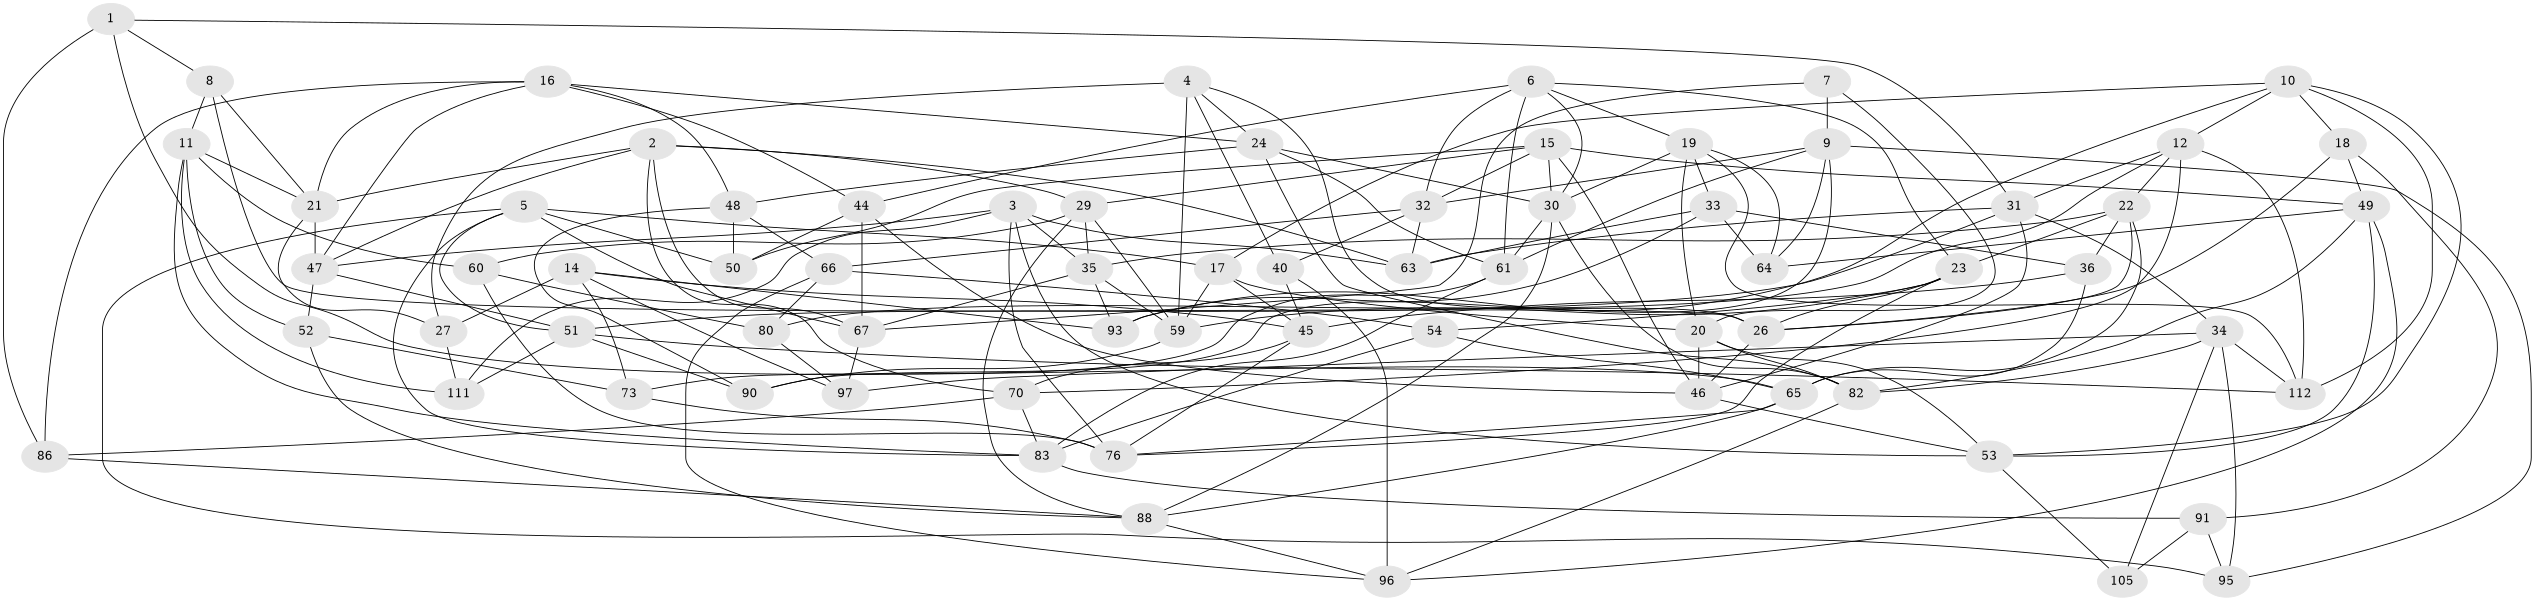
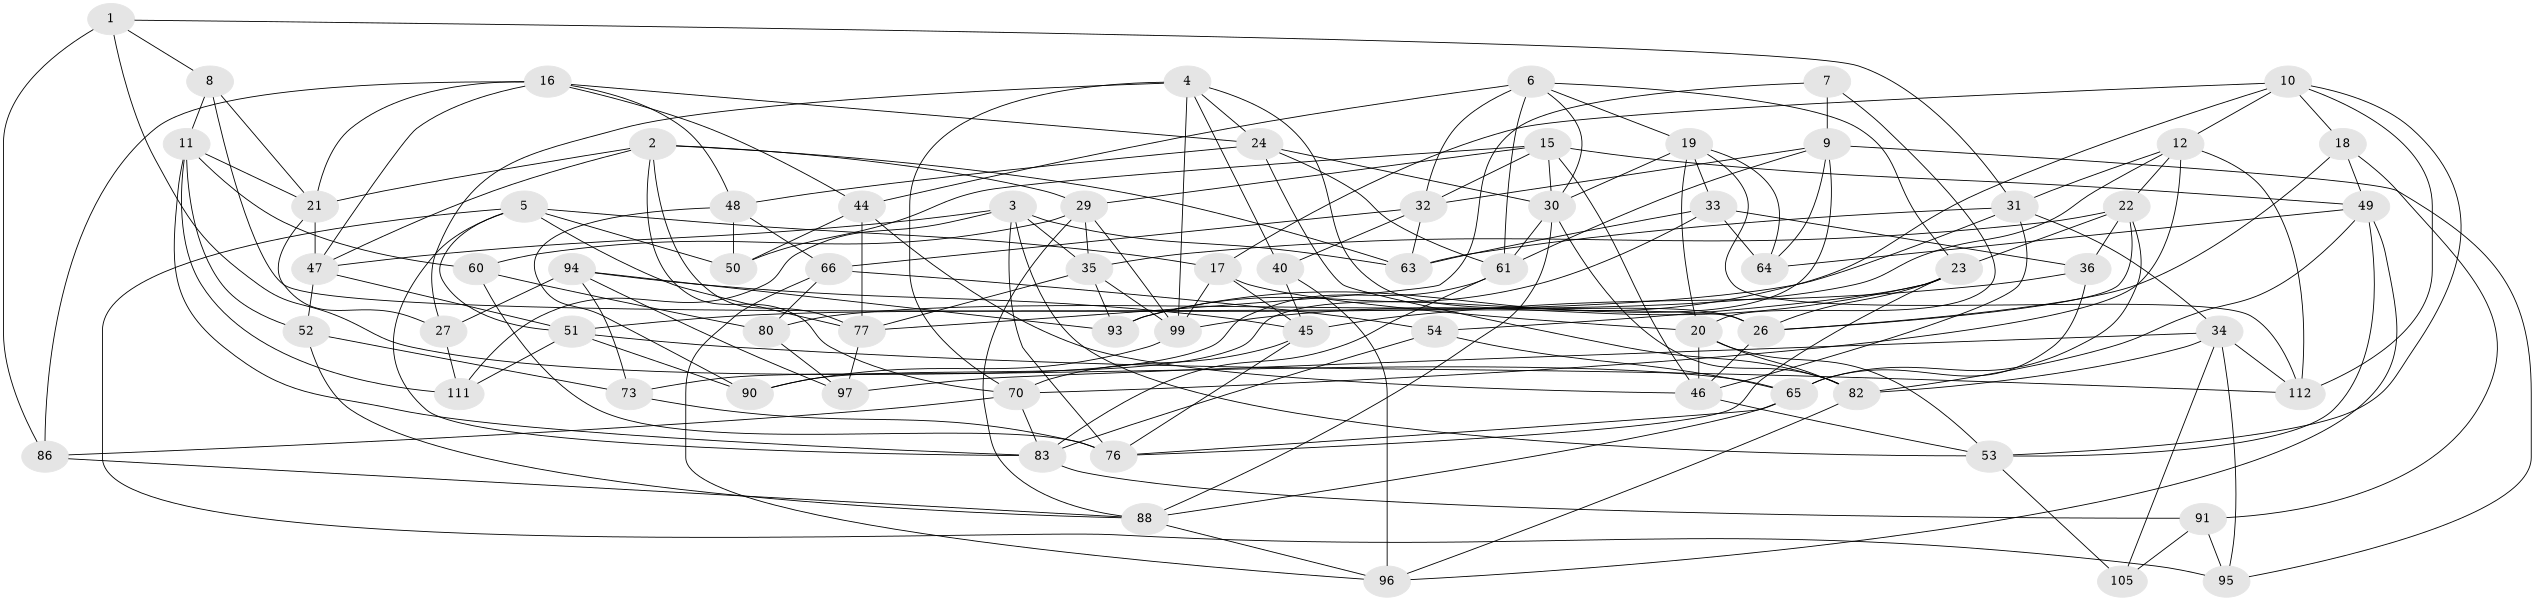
edge "4" -- "70": added
node "14": label "14" -> "94"
node "67": label "67" -> "77"
node "59": label "59" -> "99"
